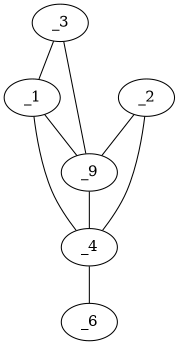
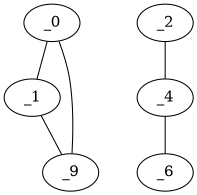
node "_3": label "_3" -> "_0"
edge "_2" -- "_9": removed
edge "_1" -- "_4": removed
edge "_9" -- "_4": removed
